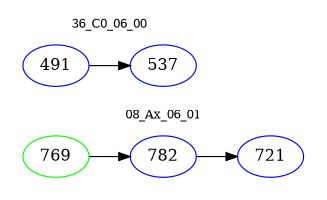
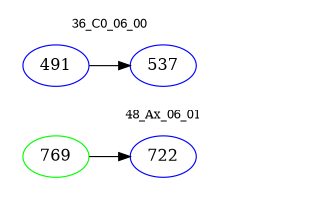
cluster "08_Ax_06_01": label "08_Ax_06_01" -> "48_Ax_06_01"
node "782": label "782" -> "722"
node "721": removed
